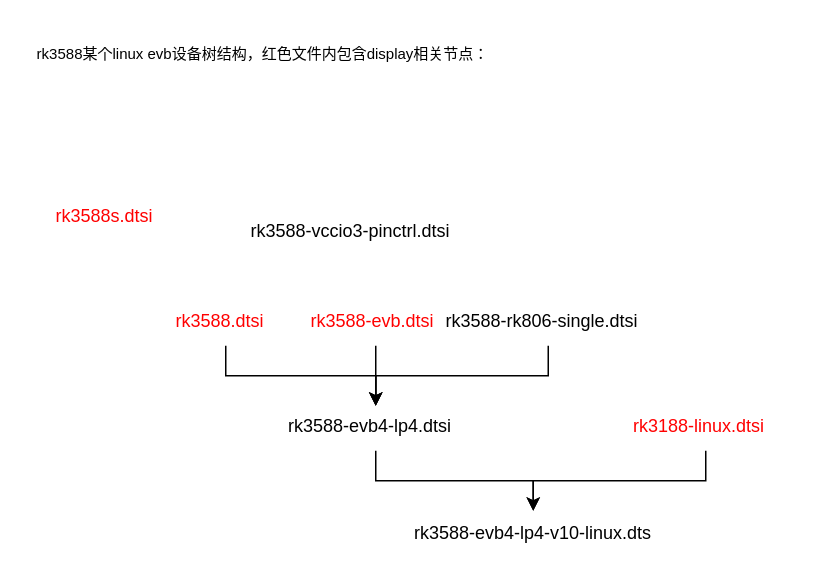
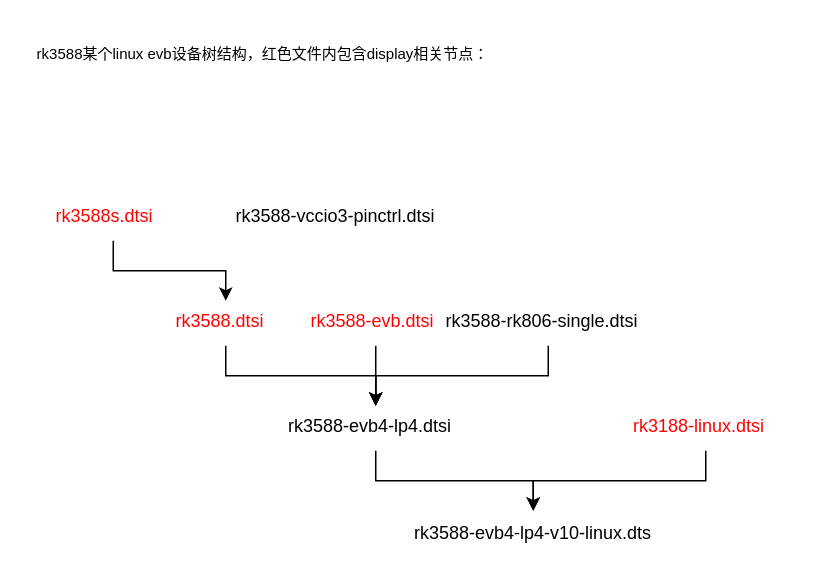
node "rk3588-vccio3-pinctrl.dtsi": moved (353, 233) -> (338, 218)
edge "rk3588s.dtsi" -> "rk3588.dtsi": added
